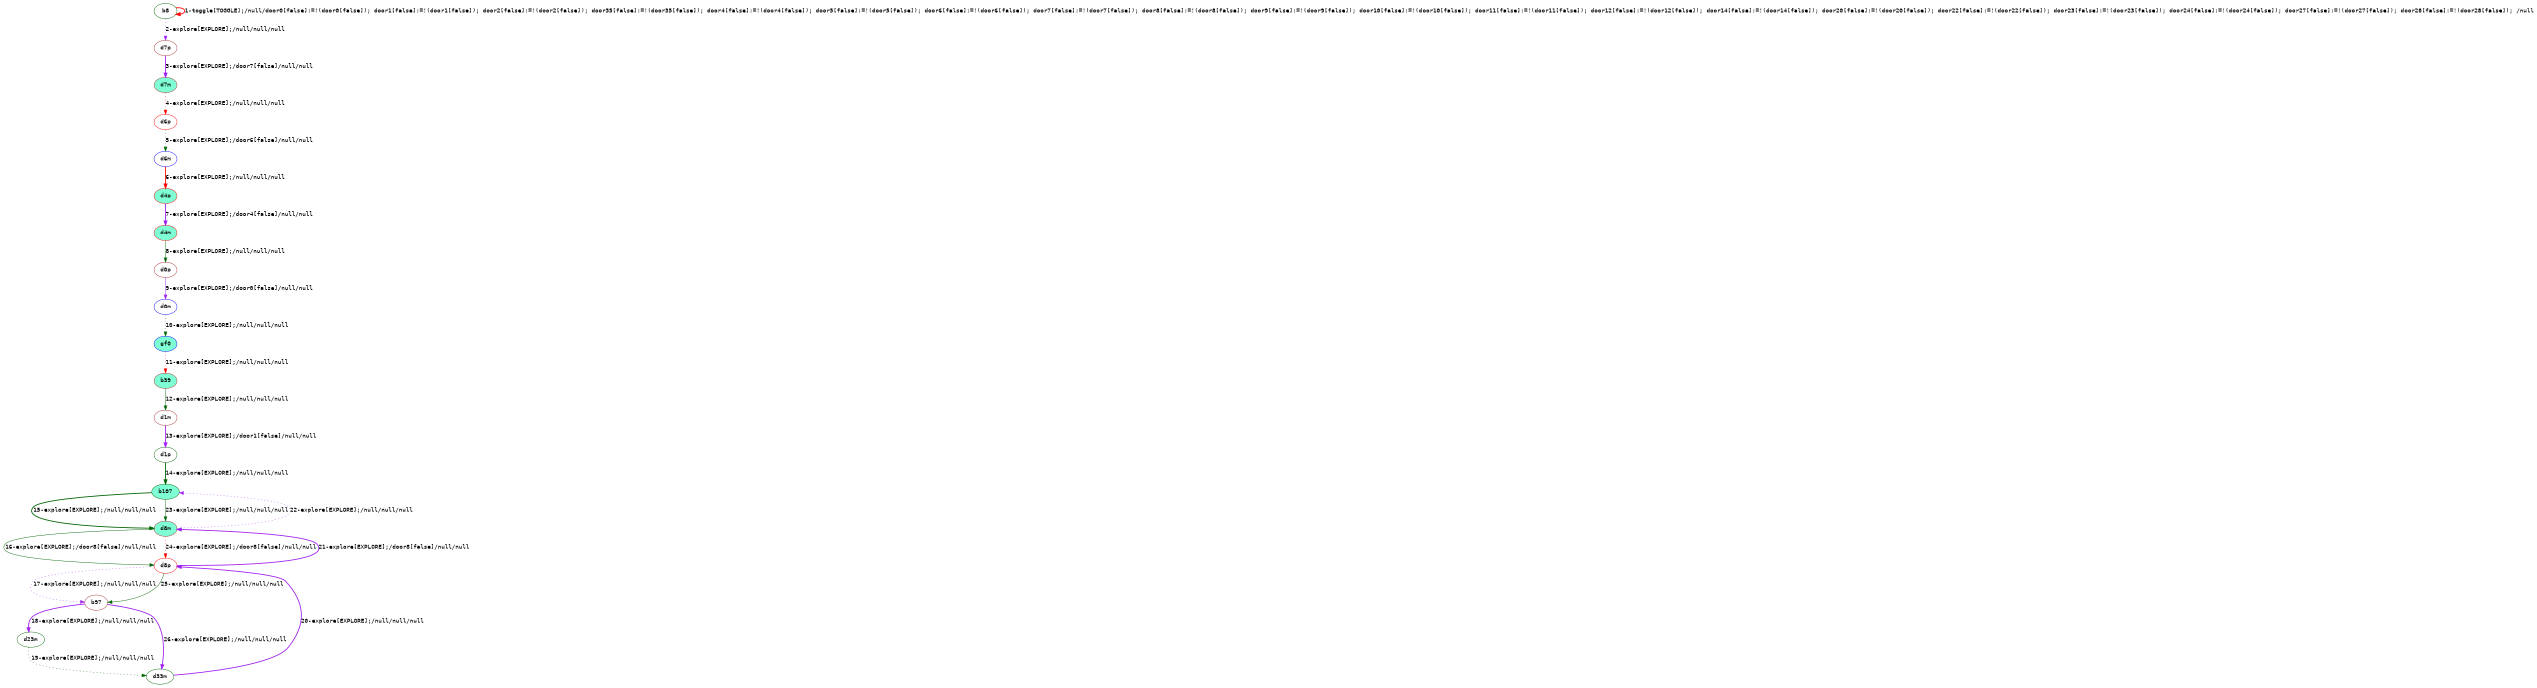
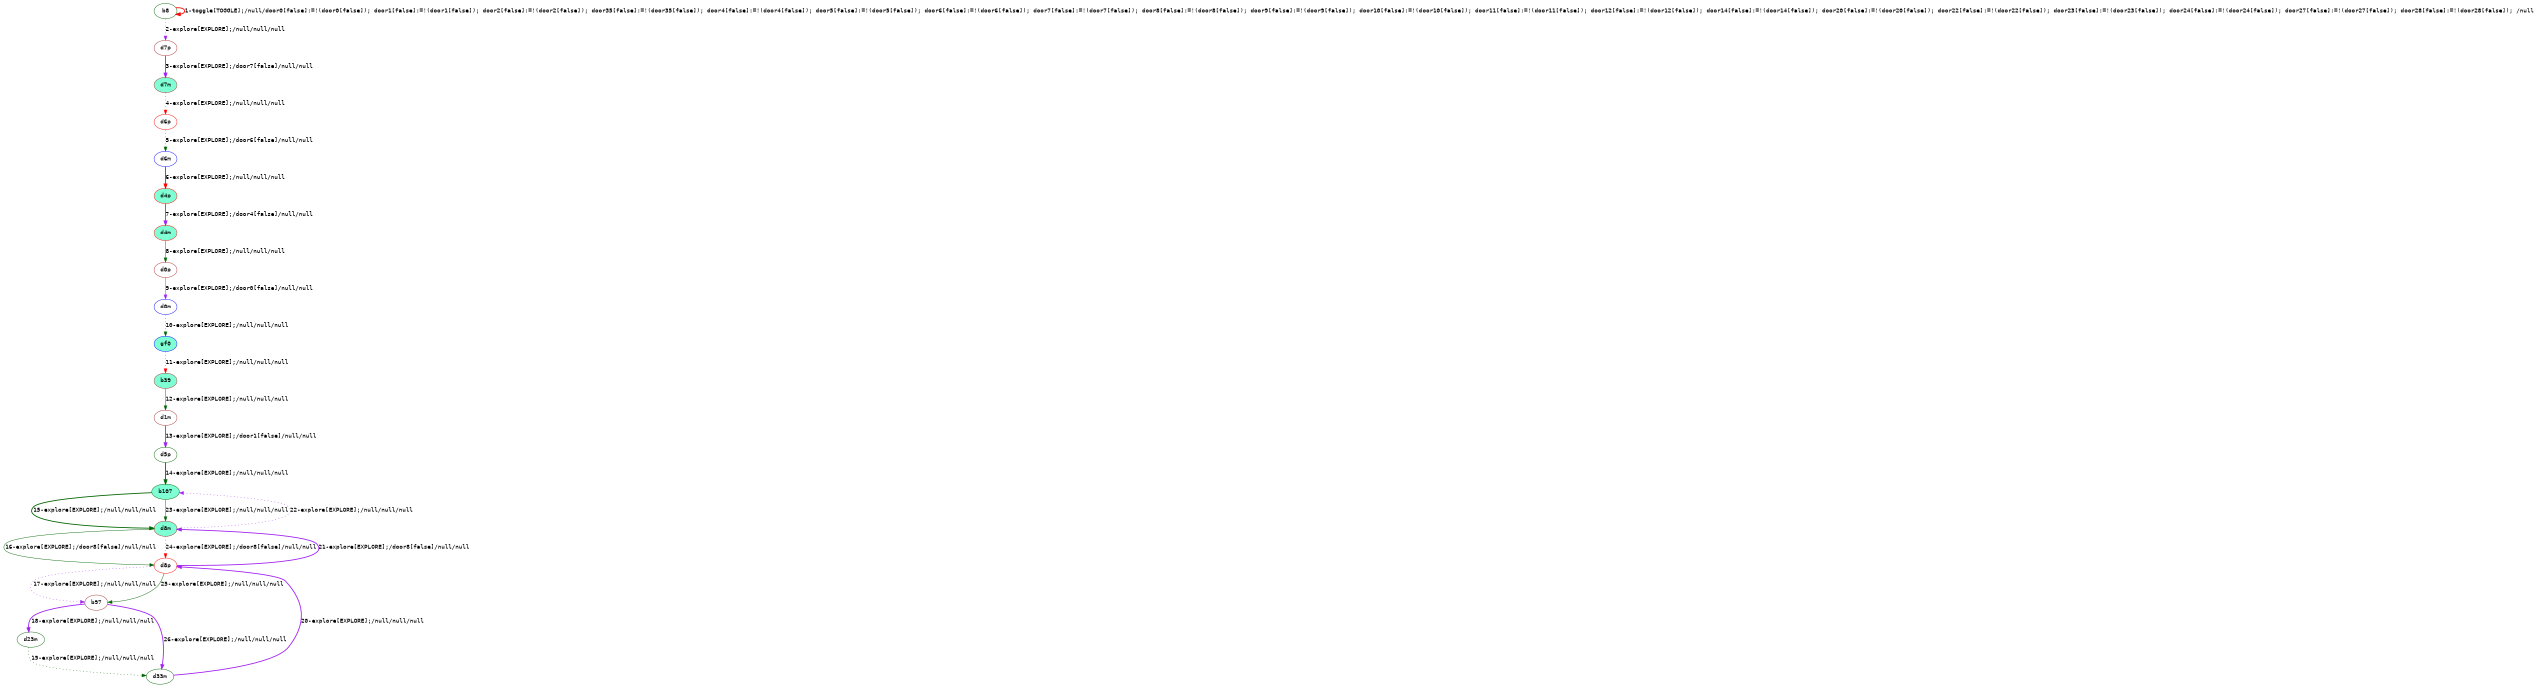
node "d1p": label "d1p" -> "d5p"
